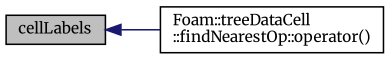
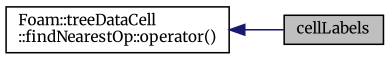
edge "Foam::treeDataCell ::findNearestOp::operator()" -> "cellLabels": reversed
